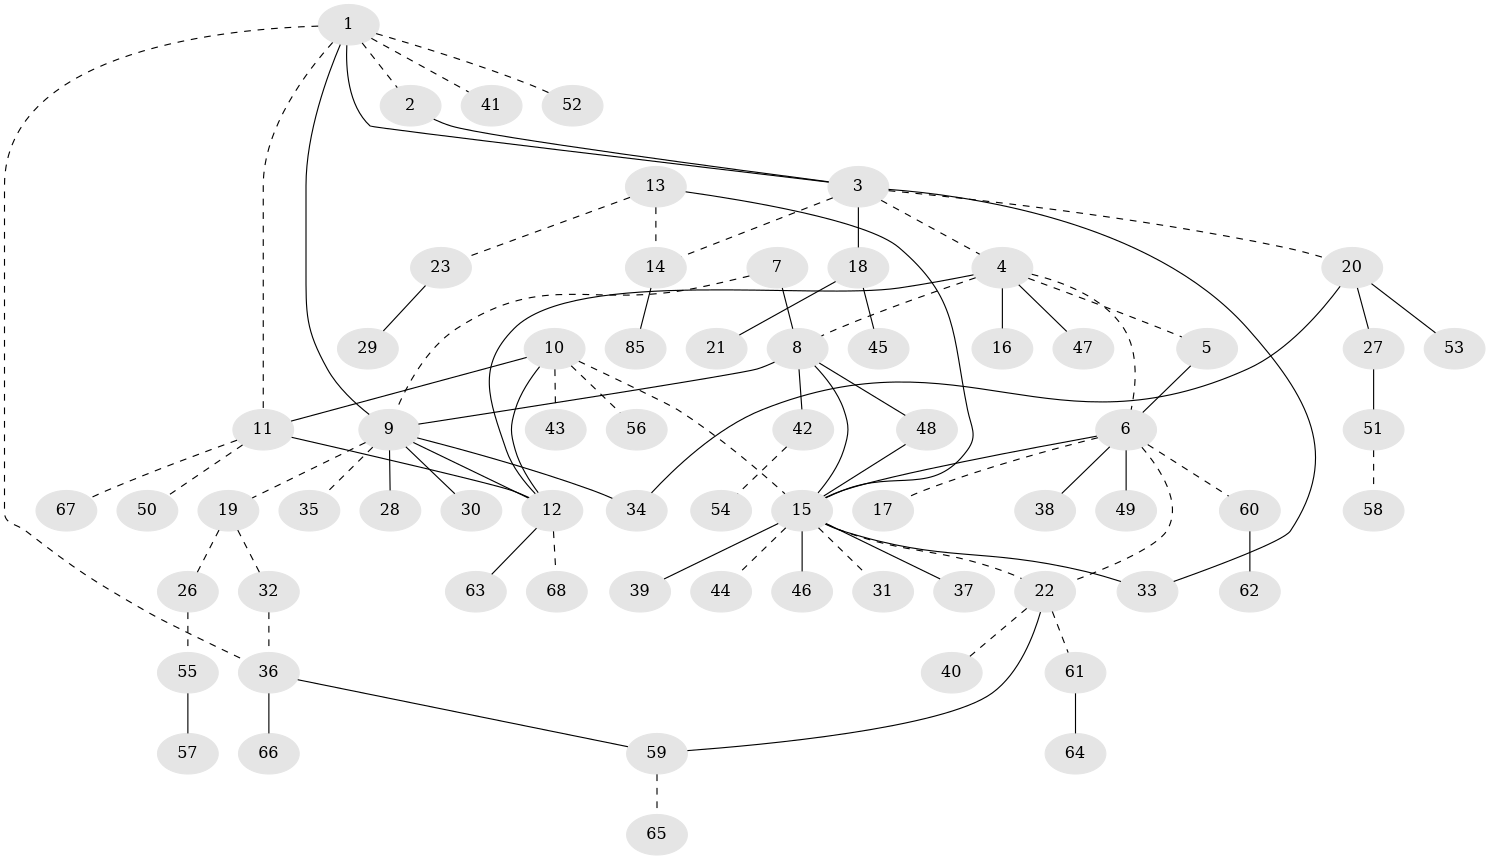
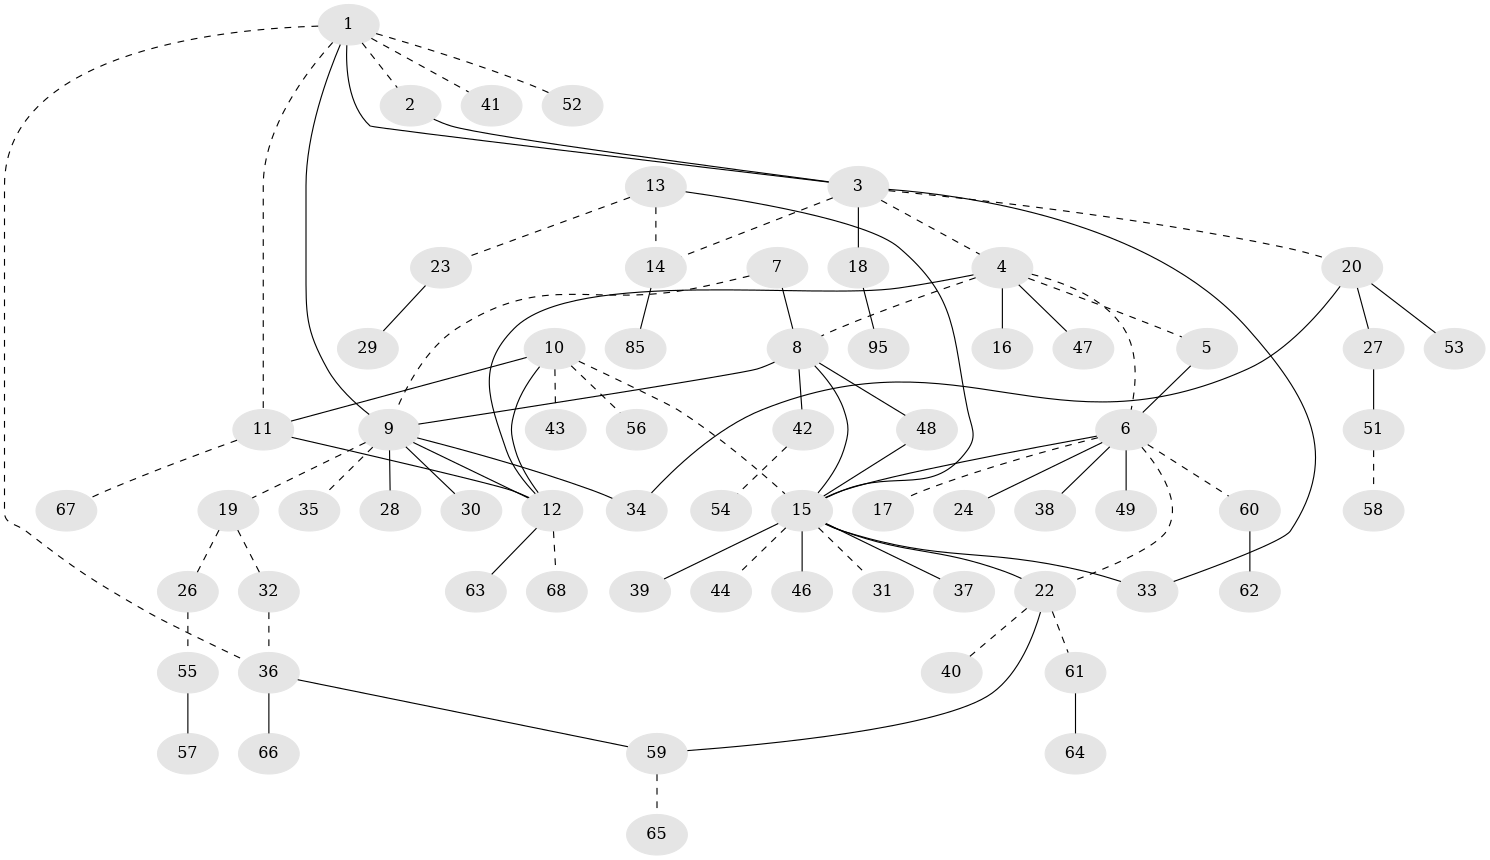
node "21": removed
node "45": label "45" -> "95"
node "50": removed
node "24": added
edge "15" -- "22": style dashed -> solid
